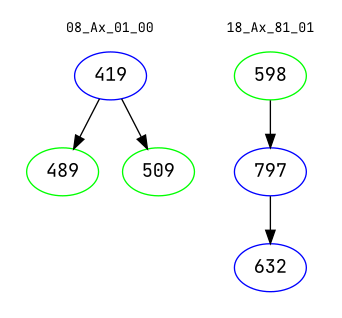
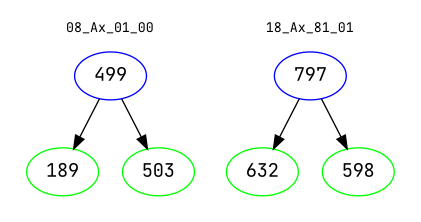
node "419": label "419" -> "499"
edge "598" -> "797": reversed
node "489": label "489" -> "189"
node "509": label "509" -> "503"
node "632": color blue -> green
